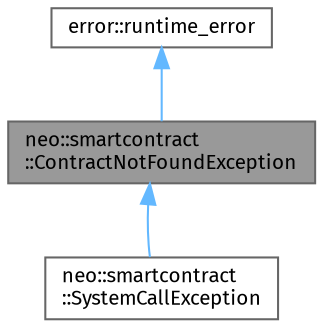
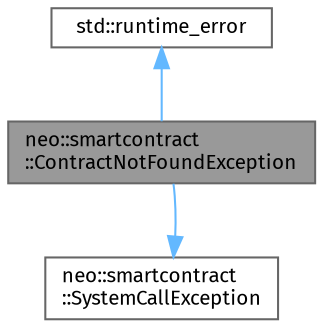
node "error::runtime_error": label "error::runtime_error" -> "std::runtime_error"
edge "neo::smartcontract ::SystemCallException" -> "neo::smartcontract ::ContractNotFoundException": reversed
